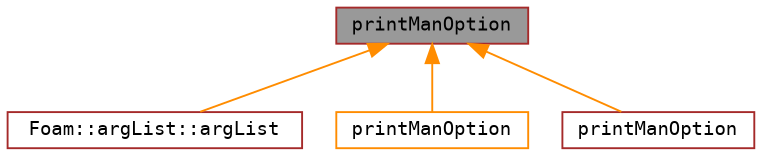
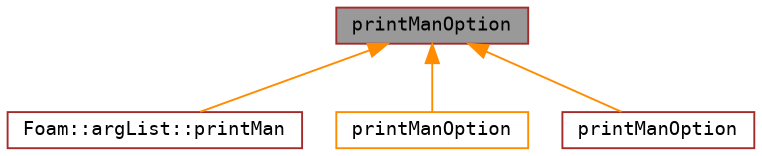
node "Foam::argList::argList": label "Foam::argList::argList" -> "Foam::argList::printMan"
